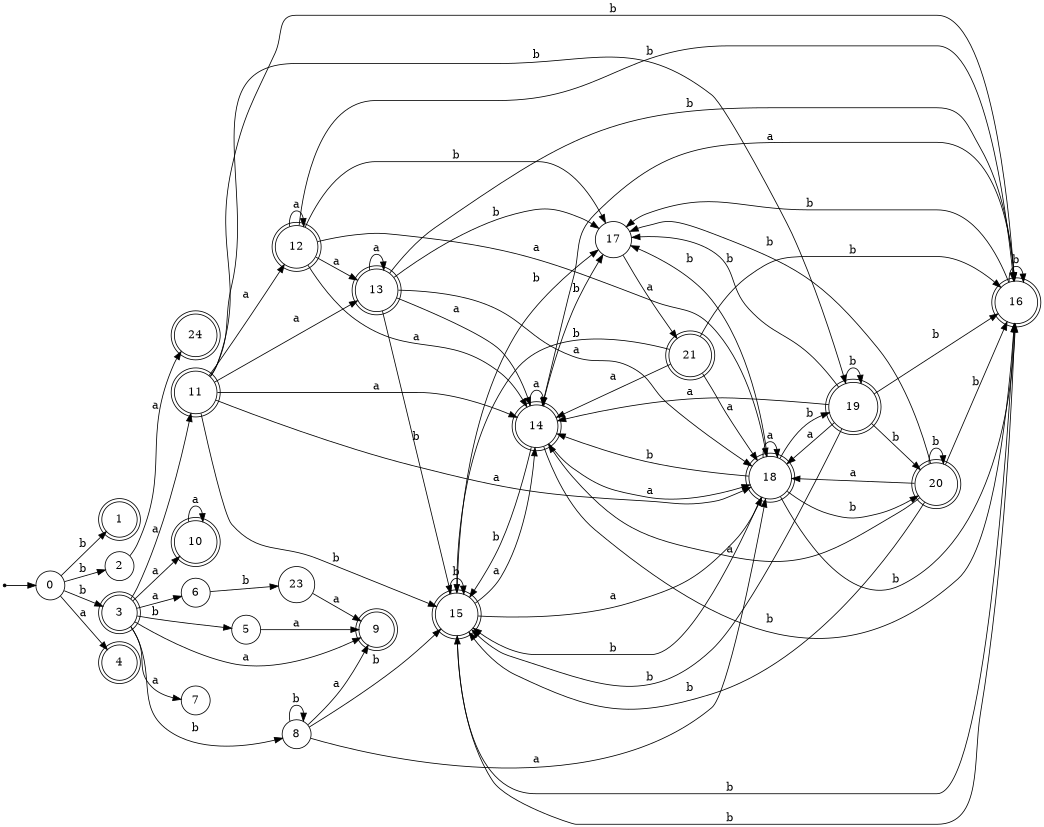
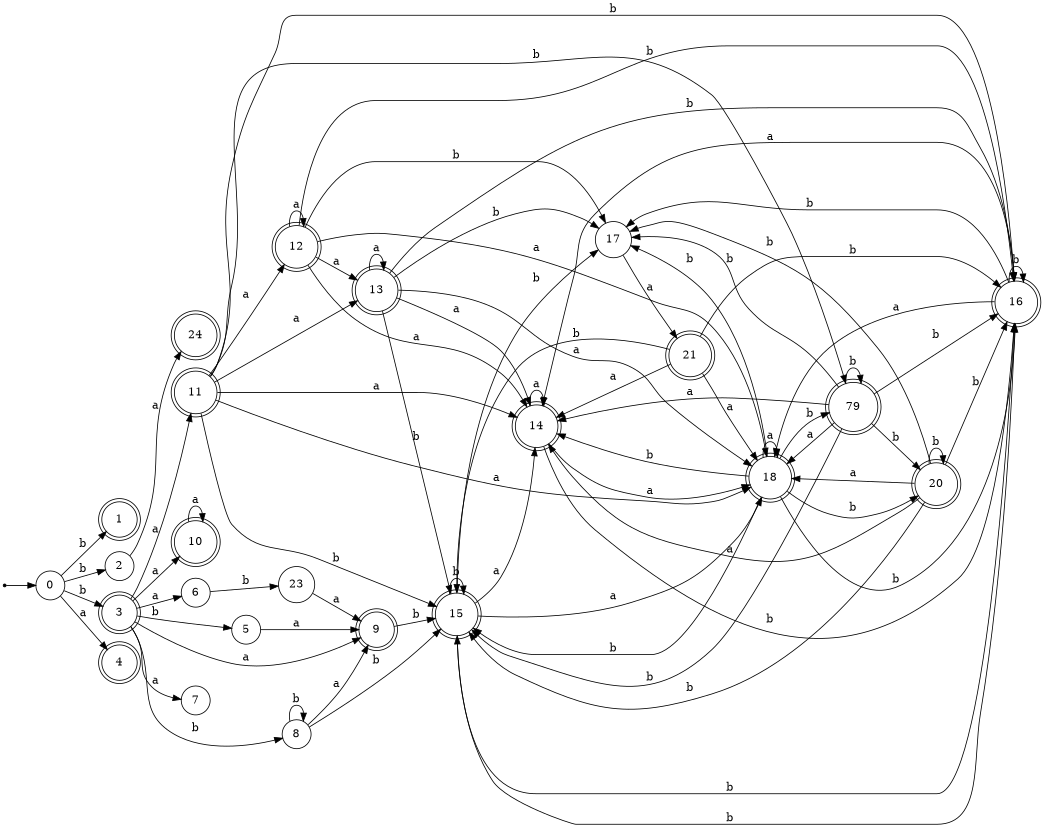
edge "14" -> "17": removed, label "b"
node "19": label "19" -> "79"
edge "14" -> "15": now "9" -> "15"
edge "8" -> "18": now "16" -> "18"
